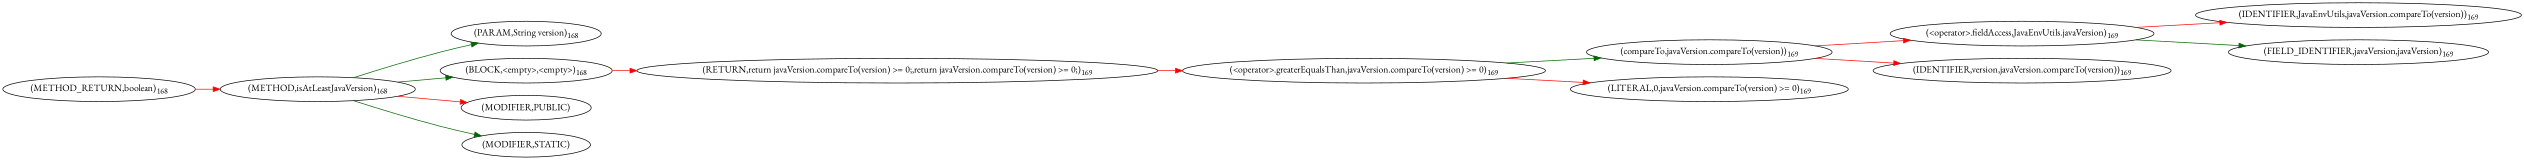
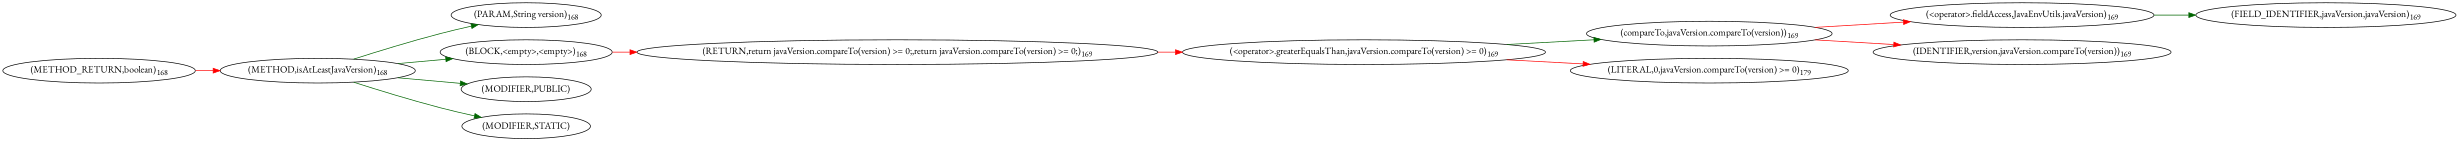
node "(IDENTIFIER,JavaEnvUtils,javaVersion.compareTo(version))": removed
node "(LITERAL,0,javaVersion.compareTo(version) >= 0)": text "169" -> "179"
edge "(METHOD,isAtLeastJavaVersion)" -> "(MODIFIER,PUBLIC)": color red -> darkgreen
